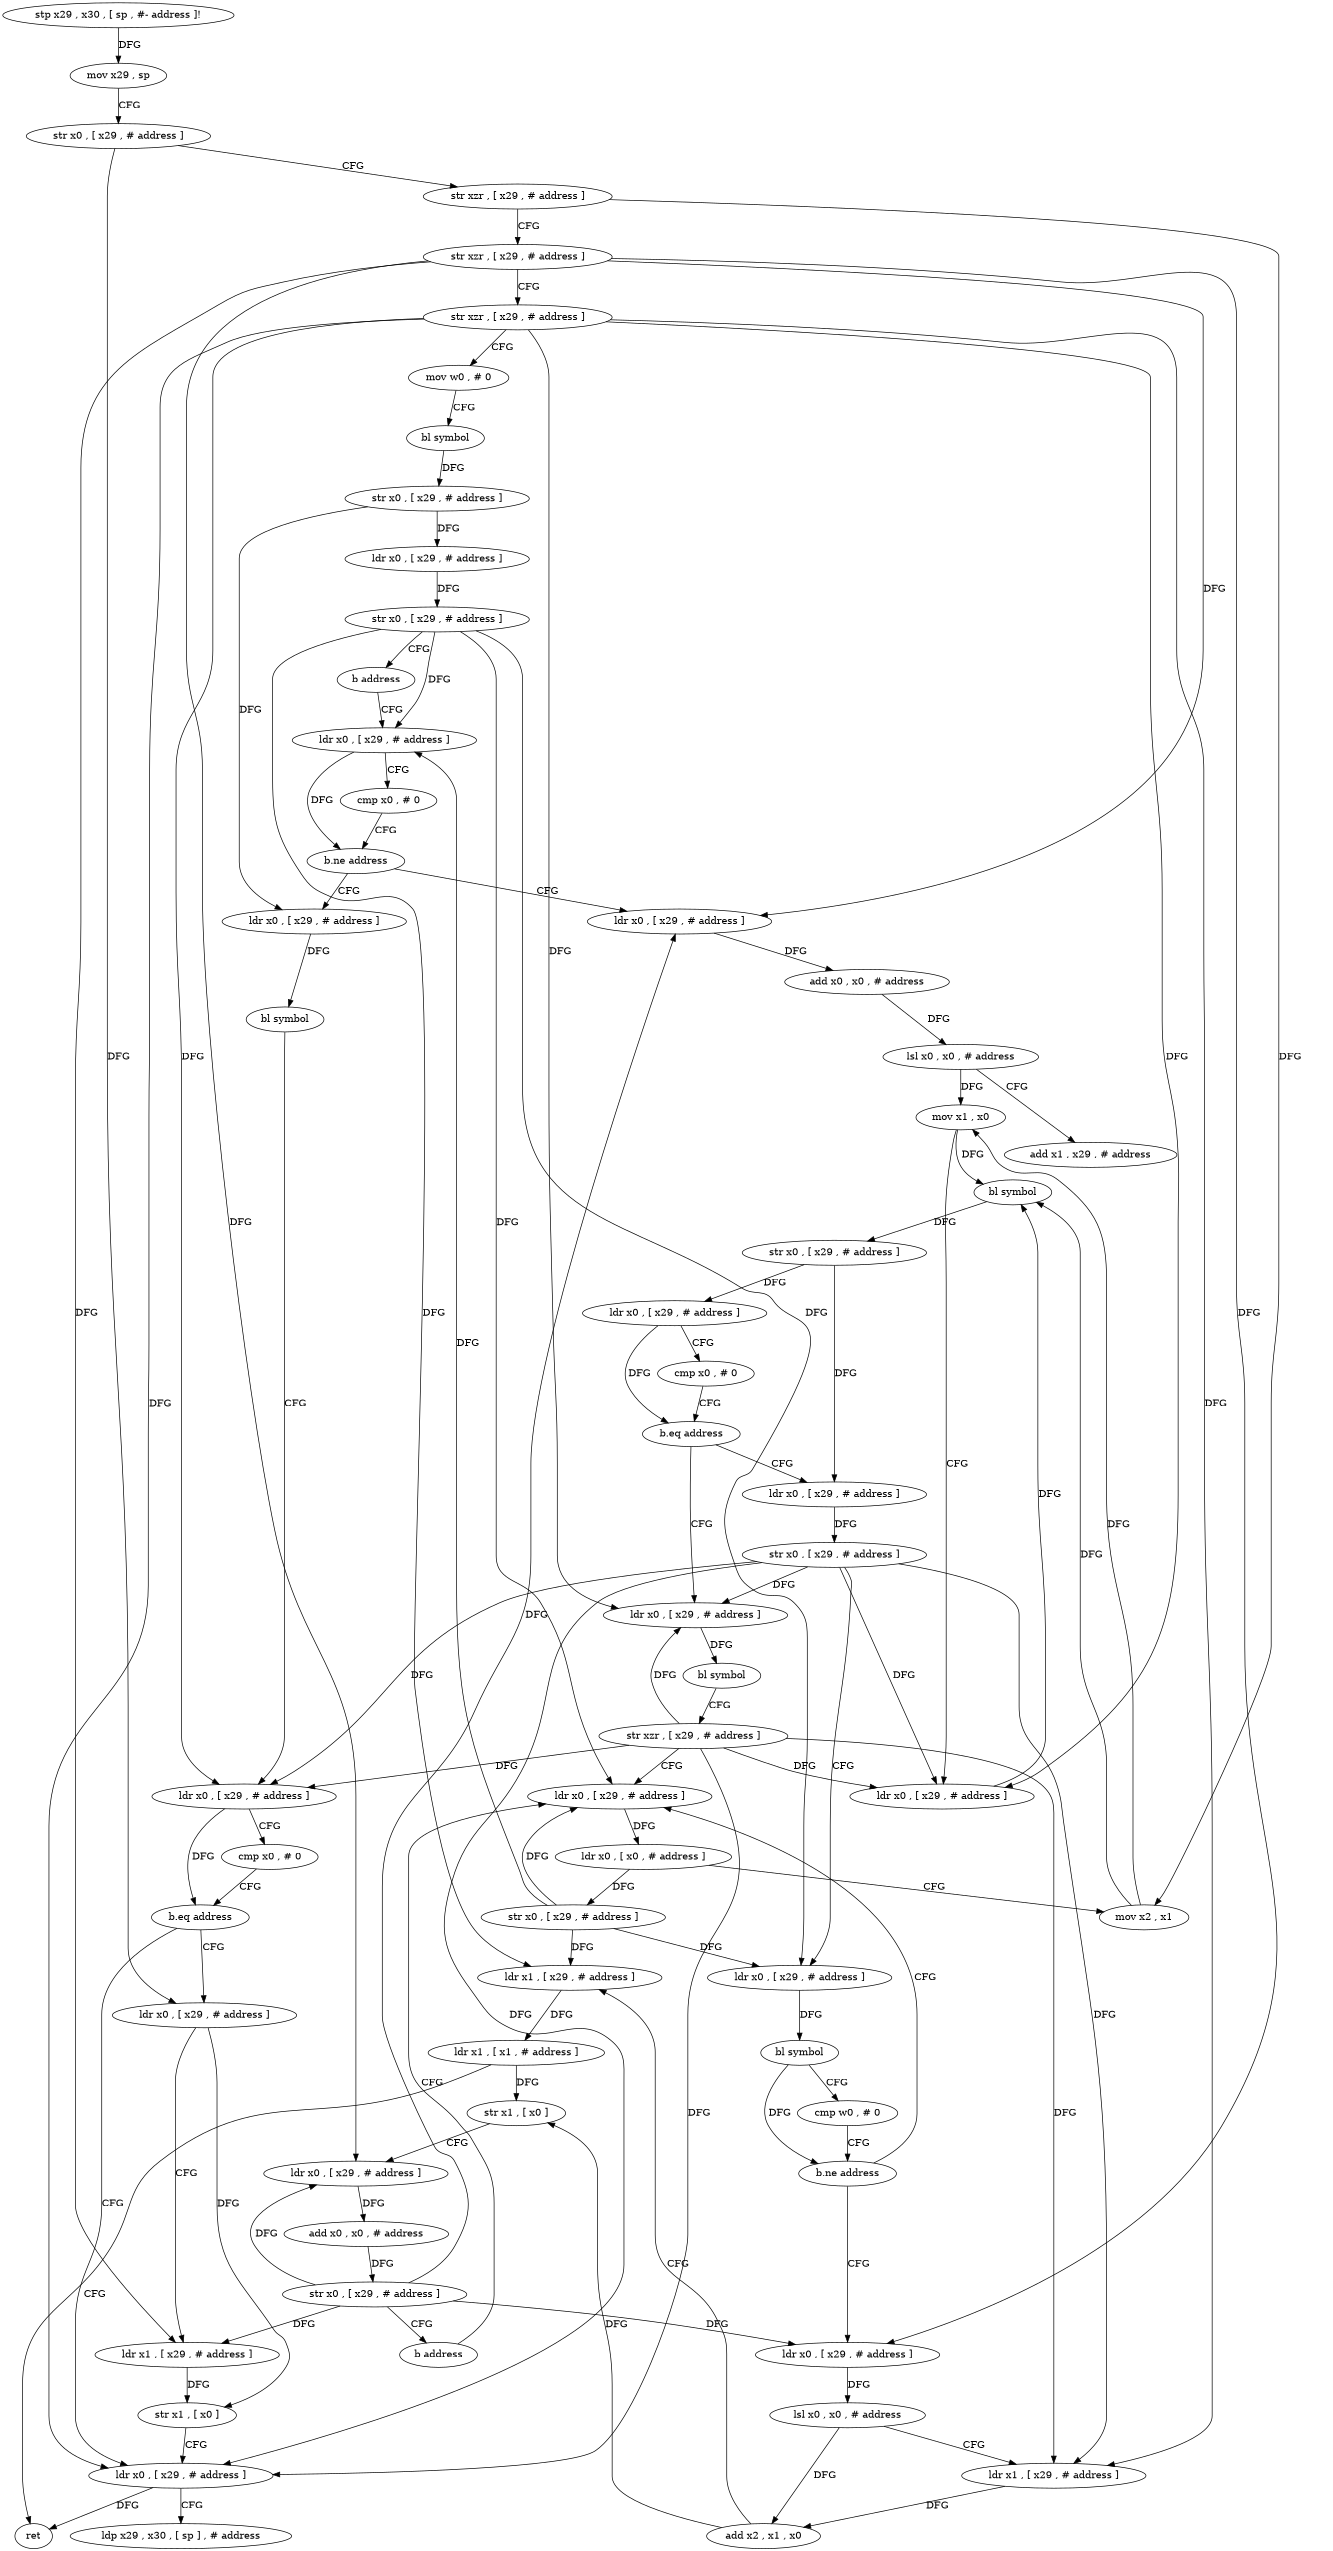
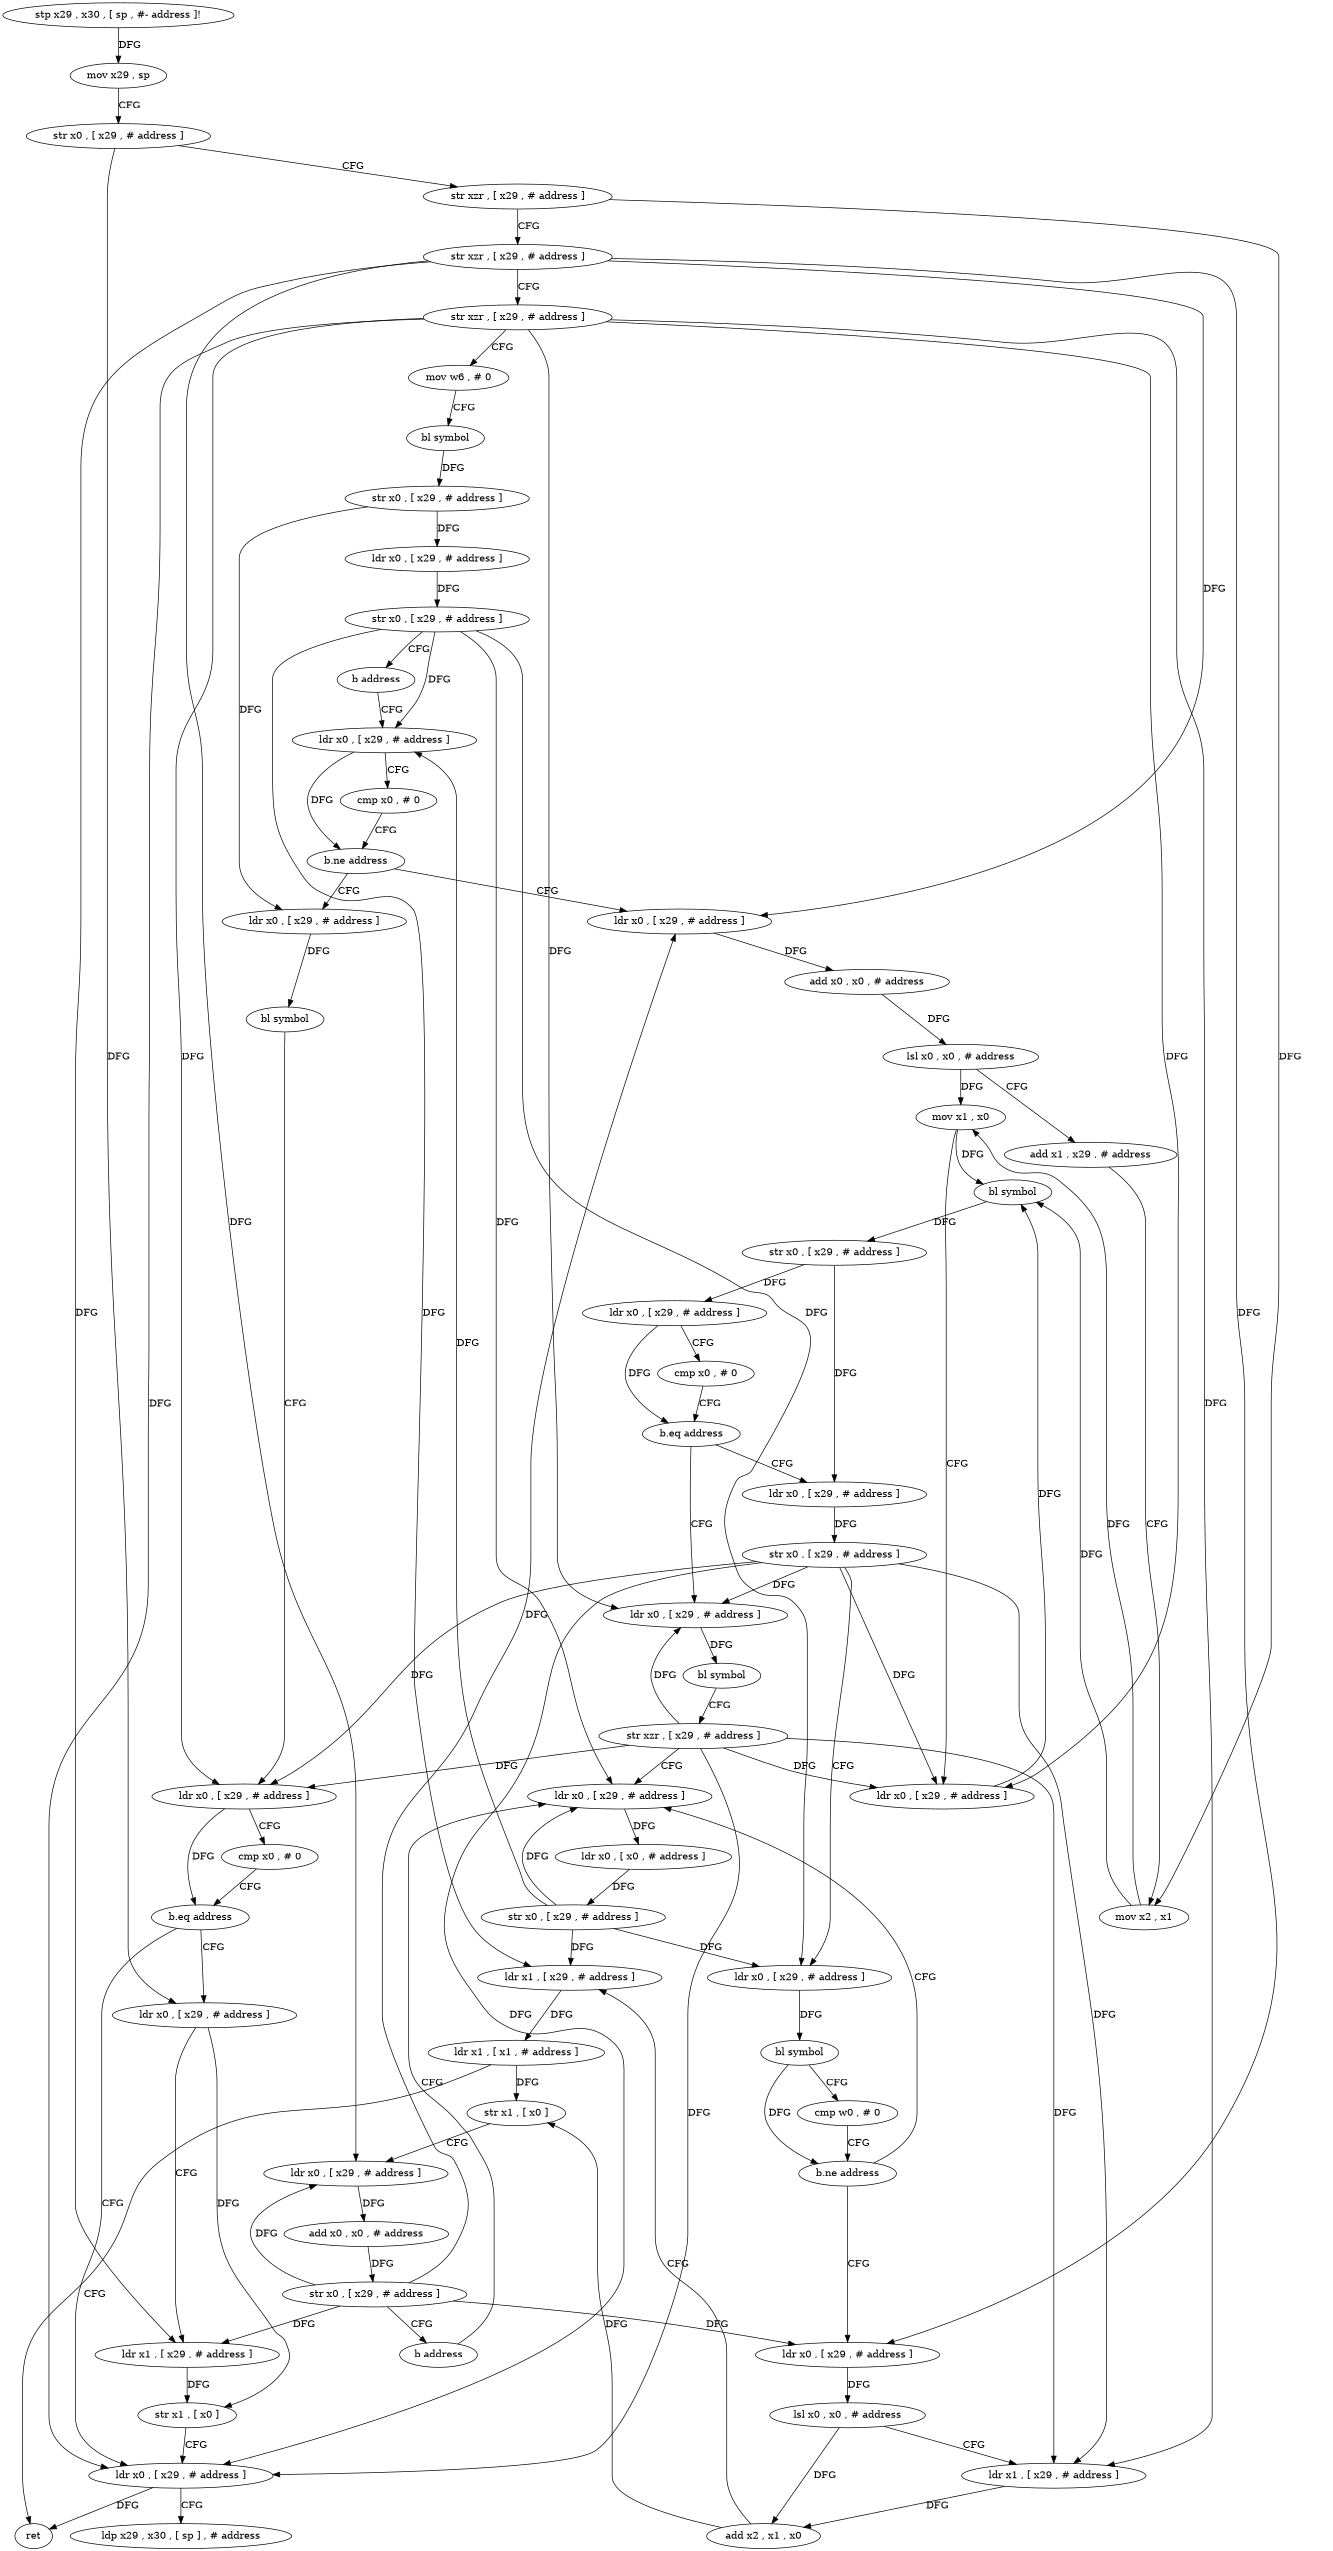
node "mov w0 , # 0": label "mov w0 , # 0" -> "mov w6 , # 0"
edge "ldr x0 , [ x0 , # address ]" -> "mov x2 , x1": now "add x1 , x29 , # address" -> "mov x2 , x1"
